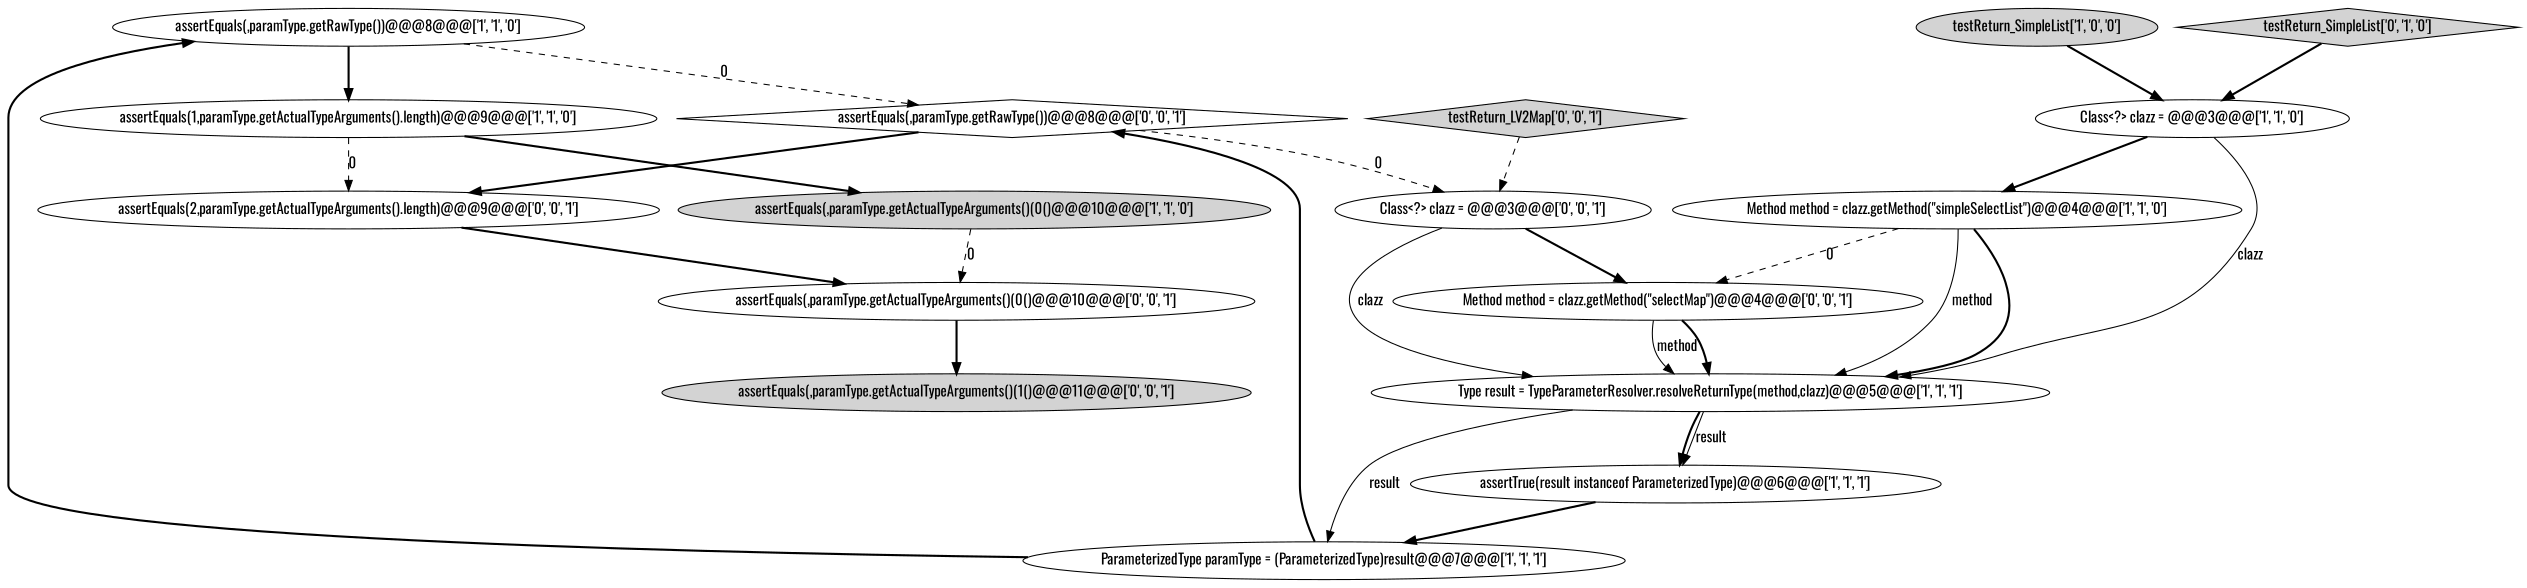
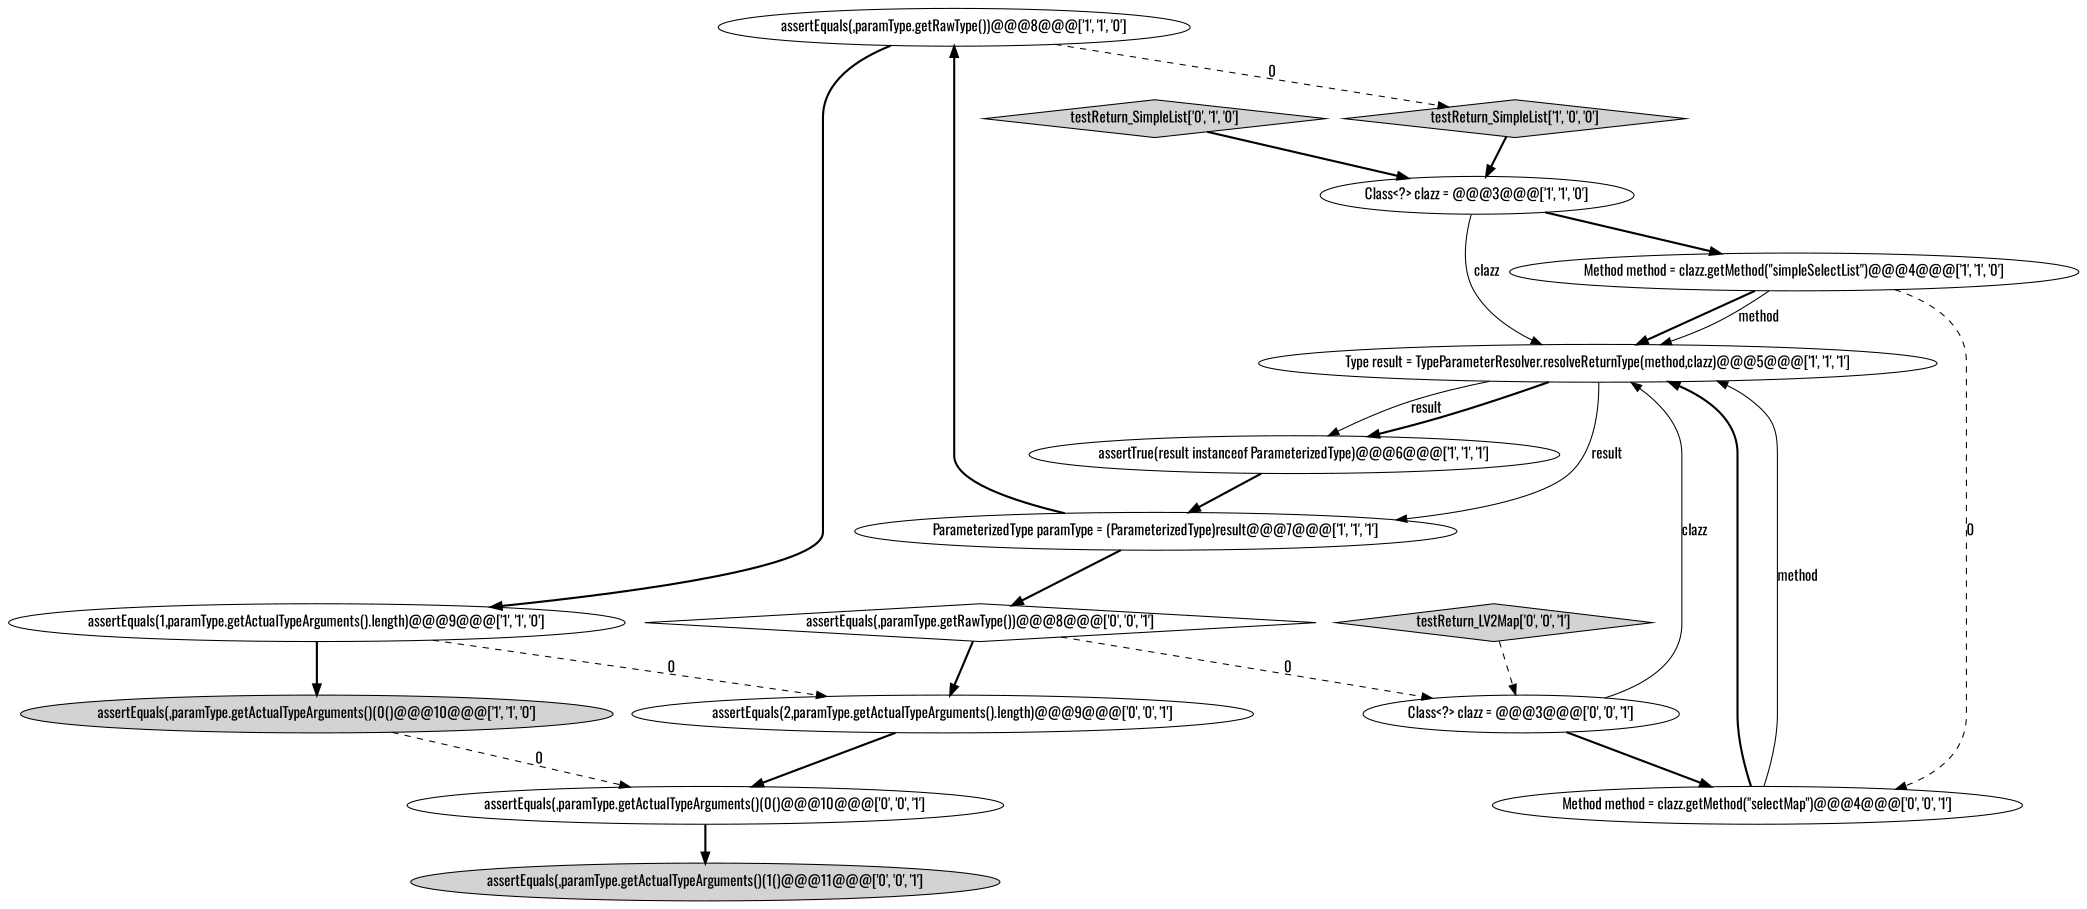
node "testReturn_SimpleList['1', '0', '0']": shape ellipse -> diamond
edge "assertEquals(,paramType.getRawType())@@@8@@@['1', '1', '0']" -> "assertEquals(,paramType.getRawType())@@@8@@@['0', '0', '1']": now "assertEquals(,paramType.getRawType())@@@8@@@['1', '1', '0']" -> "testReturn_SimpleList['1', '0', '0']"
